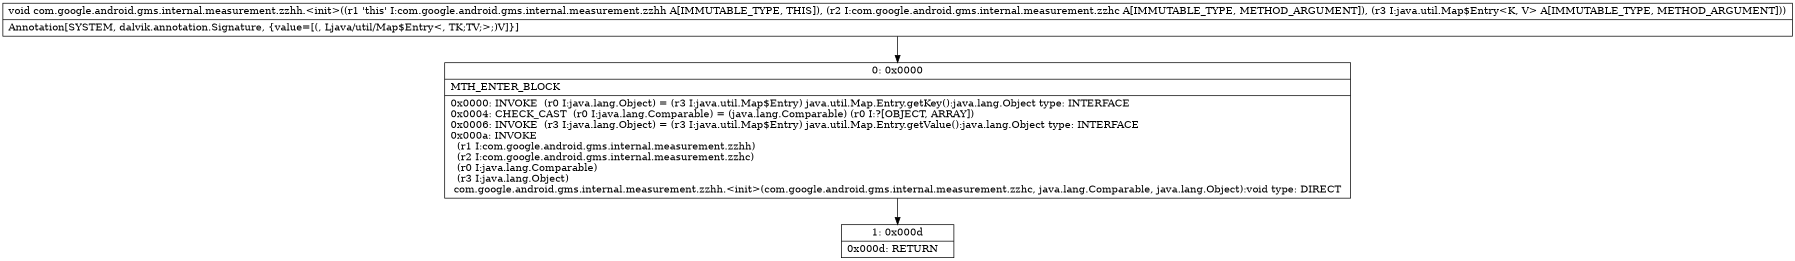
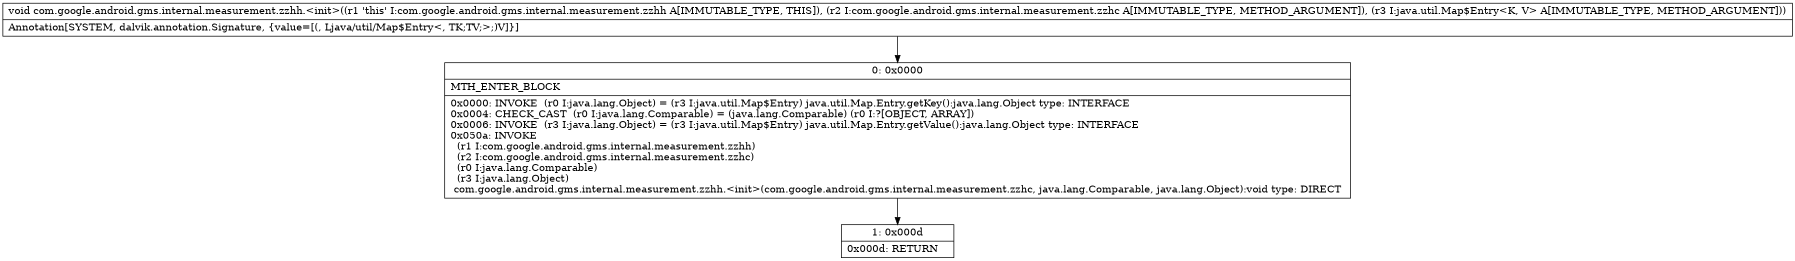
node "0: 0x0000": text "0x000a: INVOKE" -> "0x050a: INVOKE"
